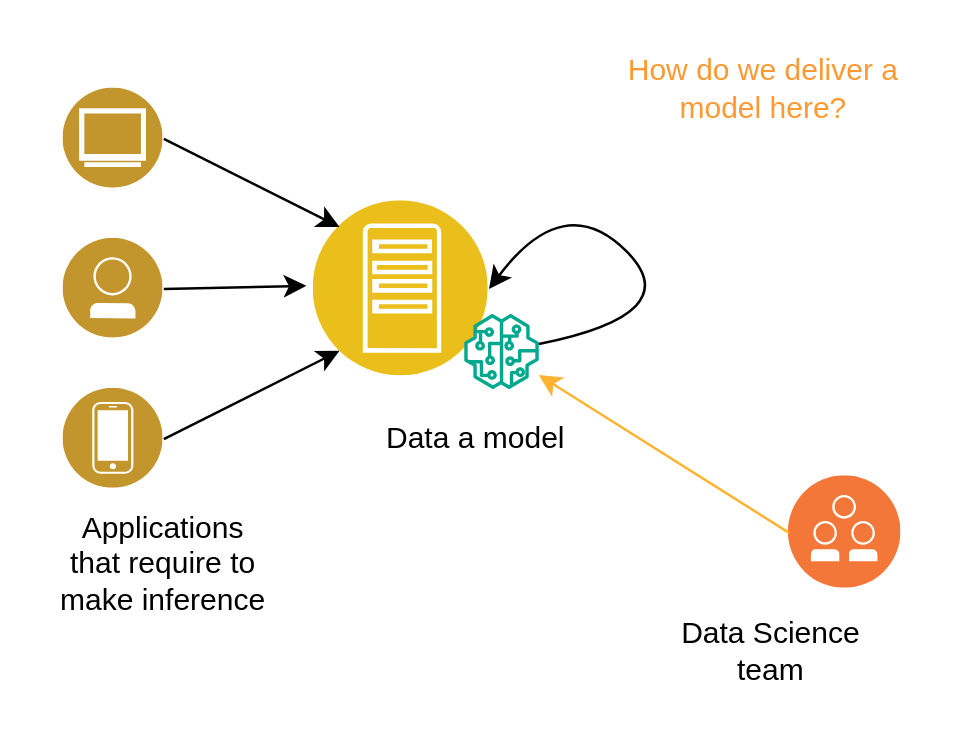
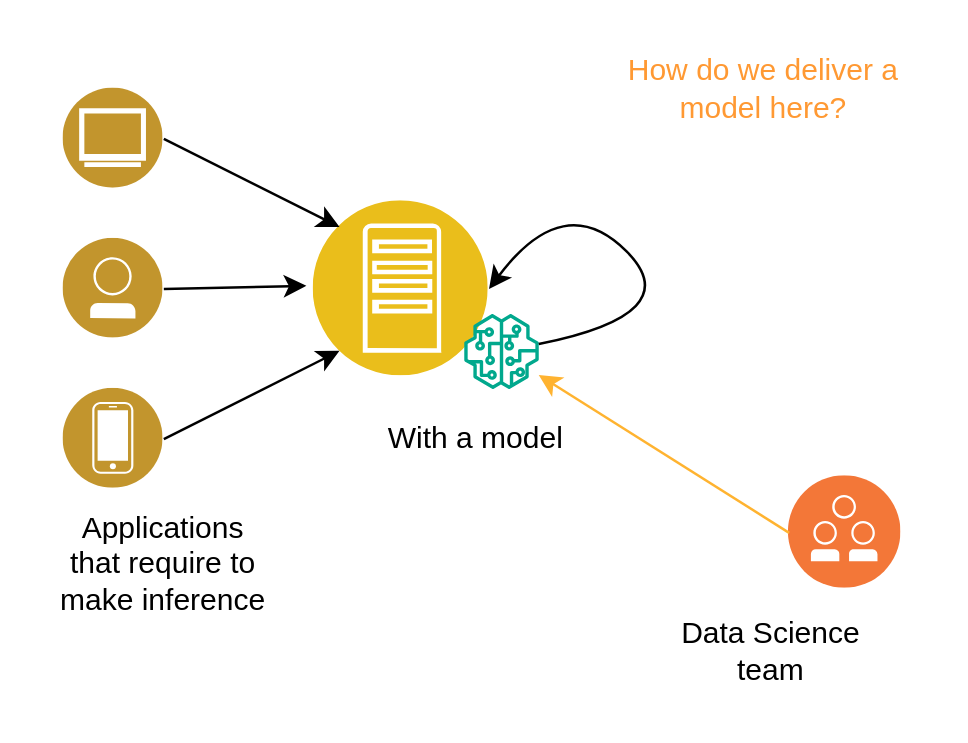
node "Data a model": label "Data a model" -> "With a model"
